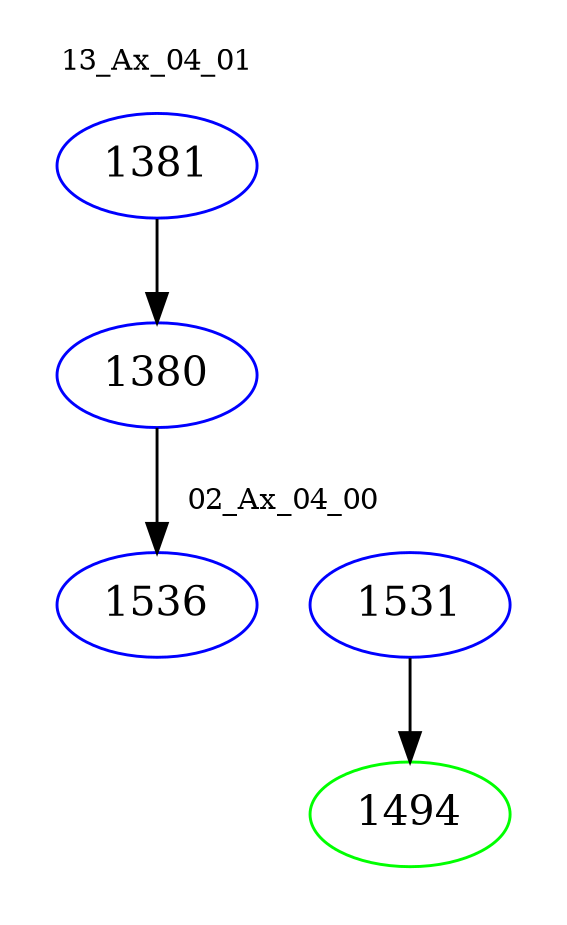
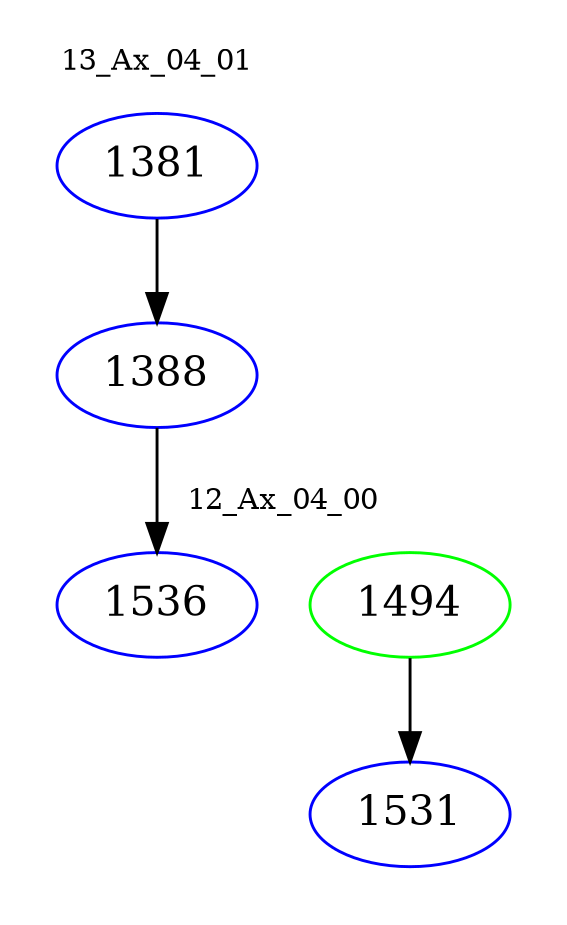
node "1380": label "1380" -> "1388"
cluster "02_Ax_04_00": label "02_Ax_04_00" -> "12_Ax_04_00"
edge "1531" -> "1494": reversed
